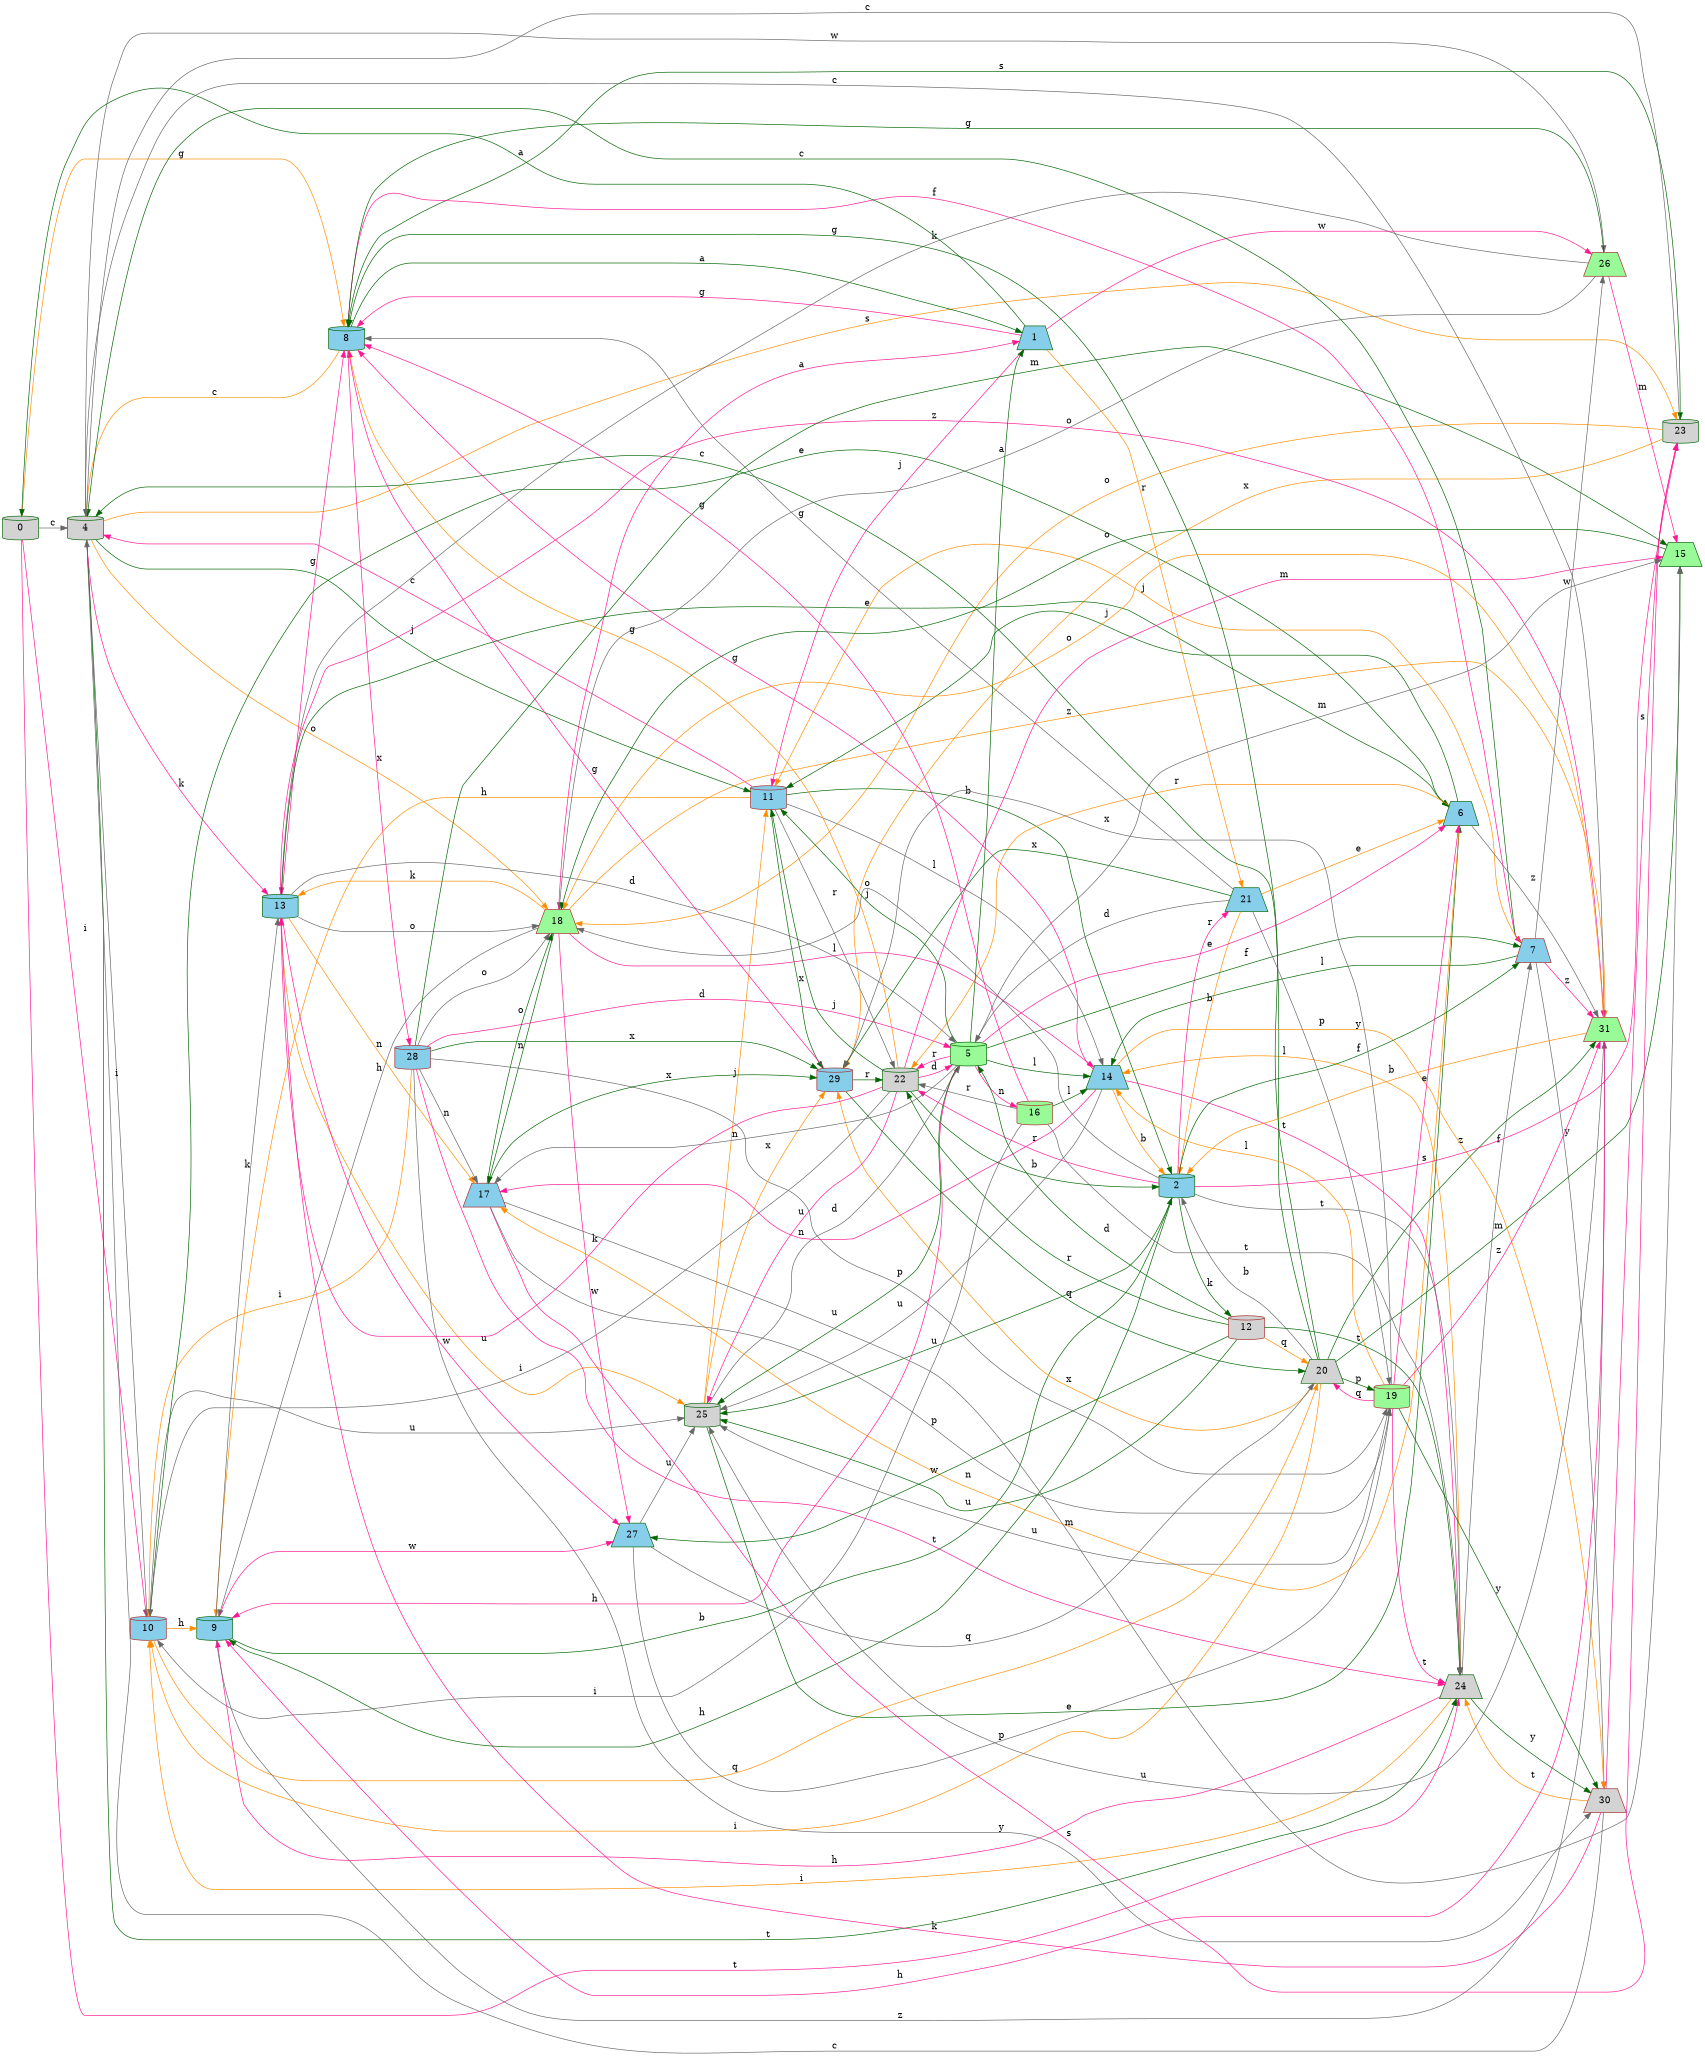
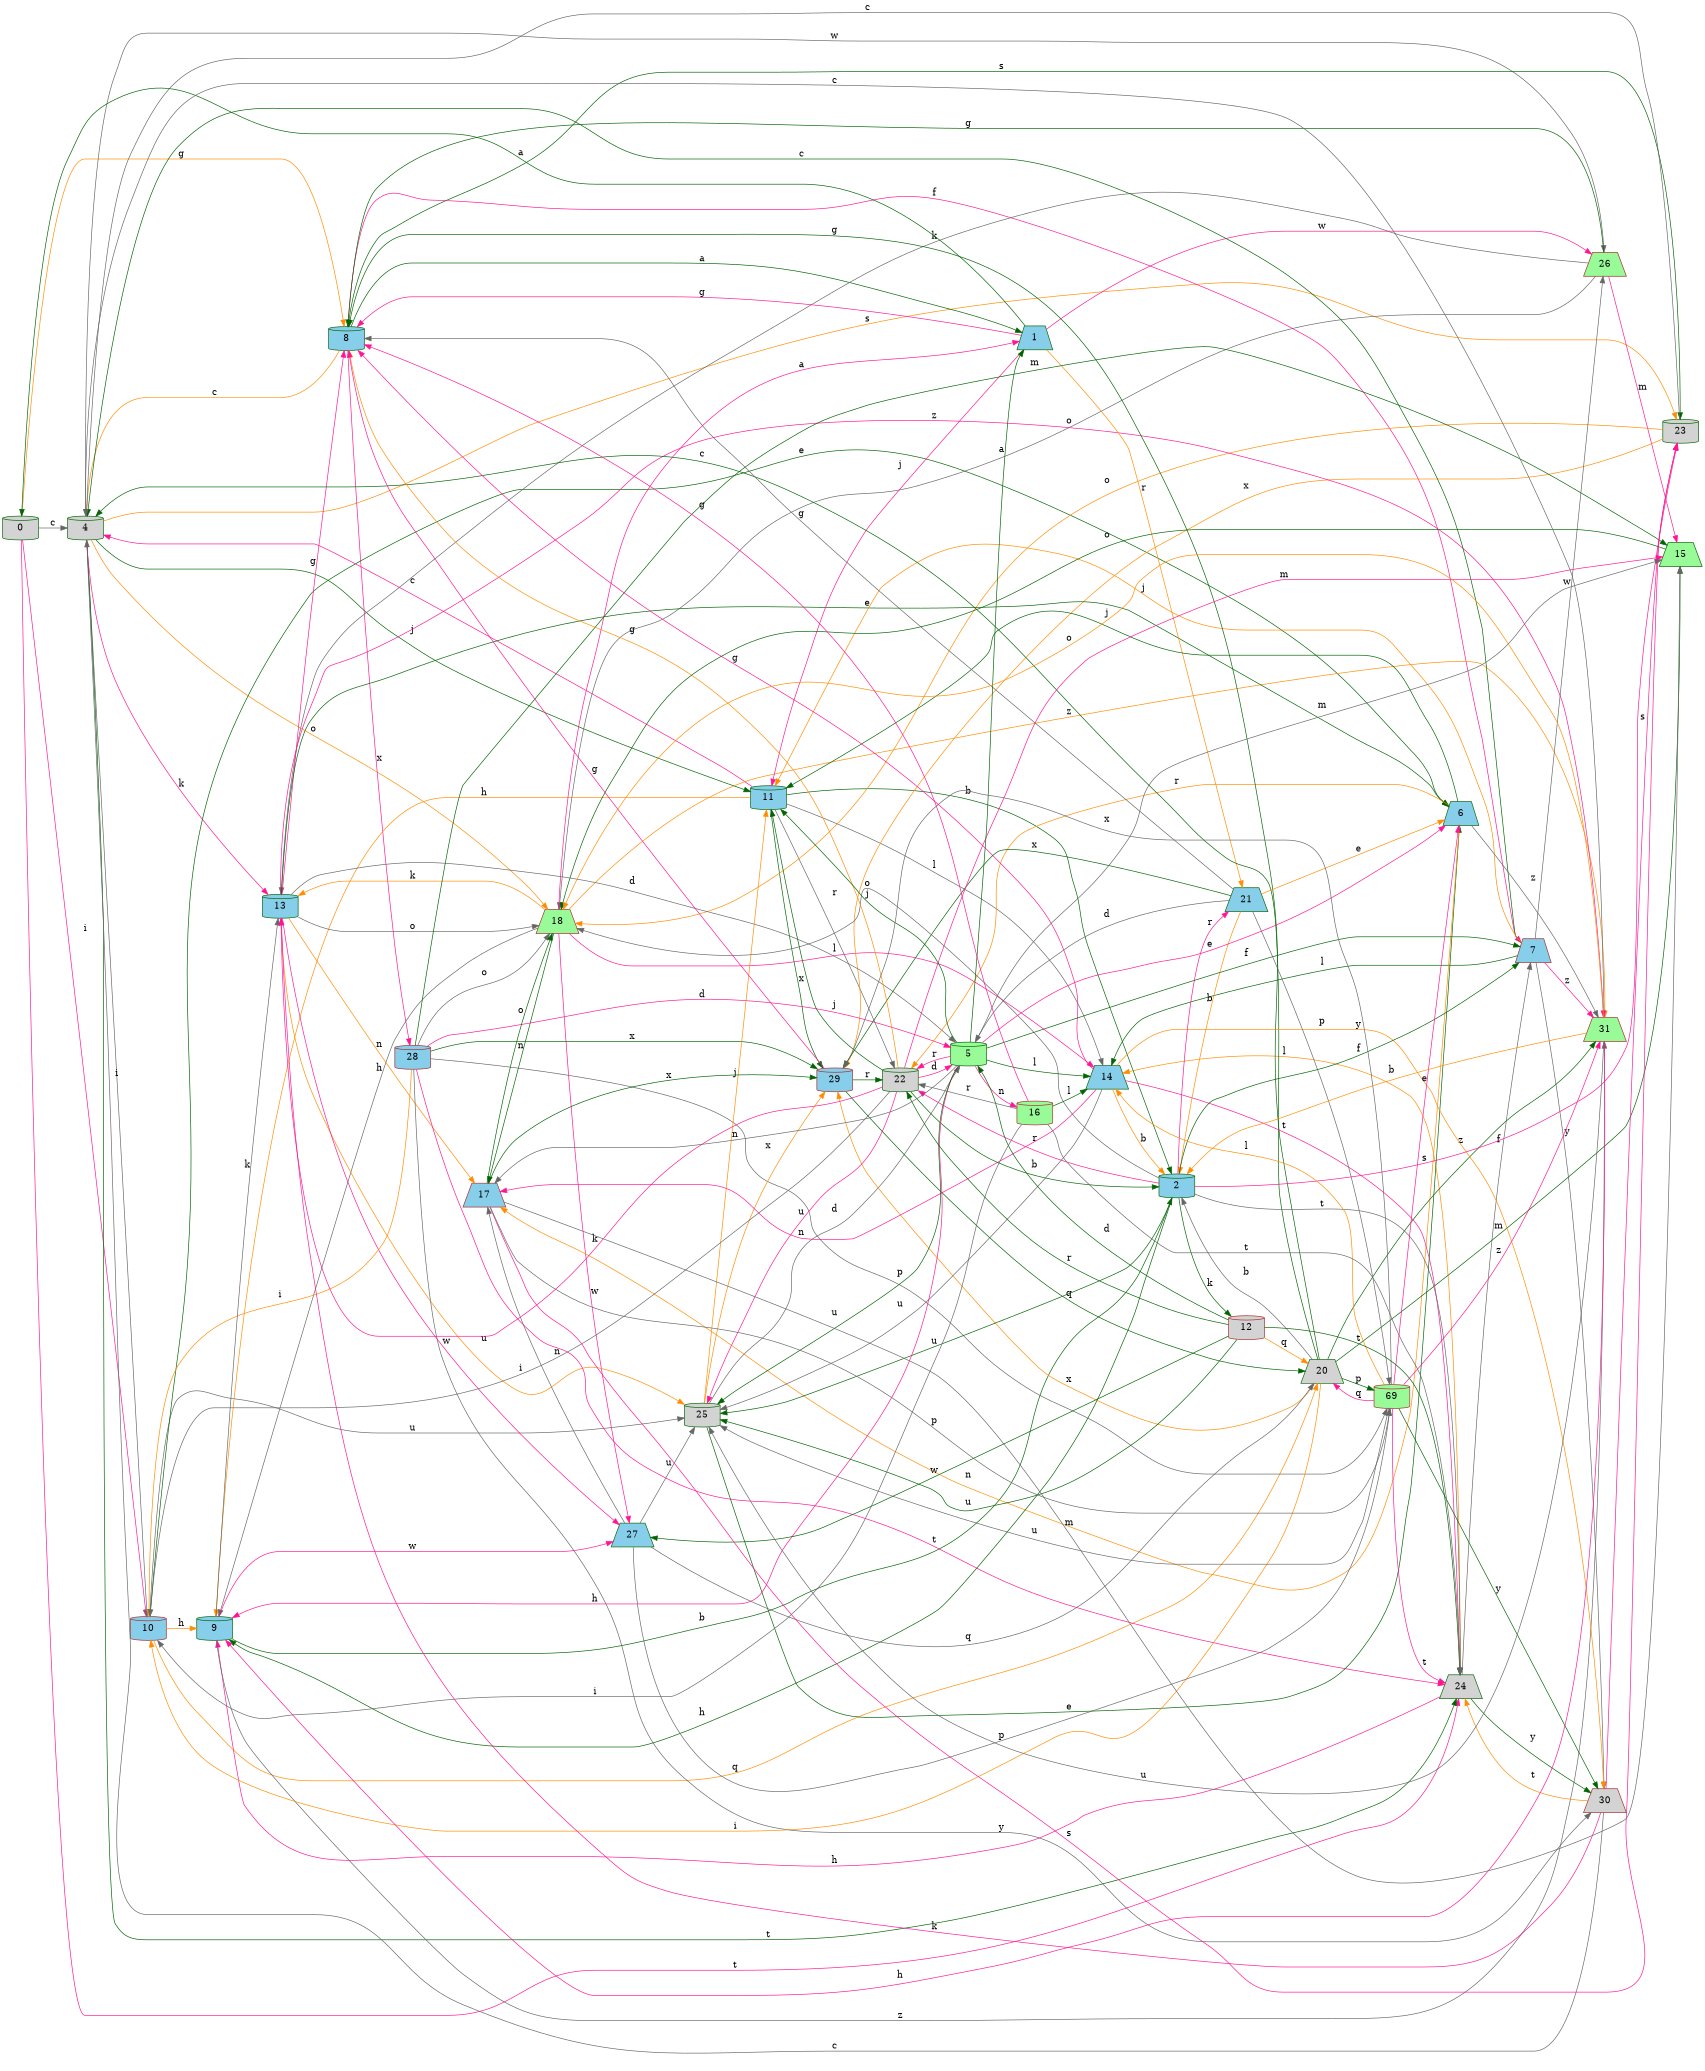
node "11": color brown -> darkgreen
edge "28" -> "17": now "27" -> "17"
node "19": label "19" -> "69"
edge "24" -> "10": removed, label "i"
